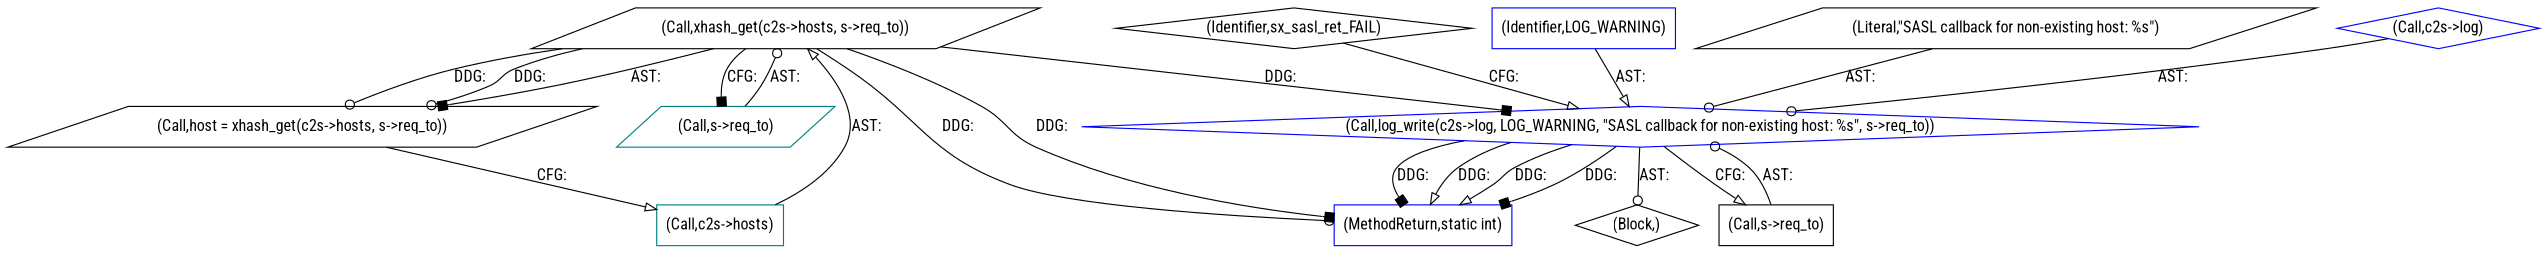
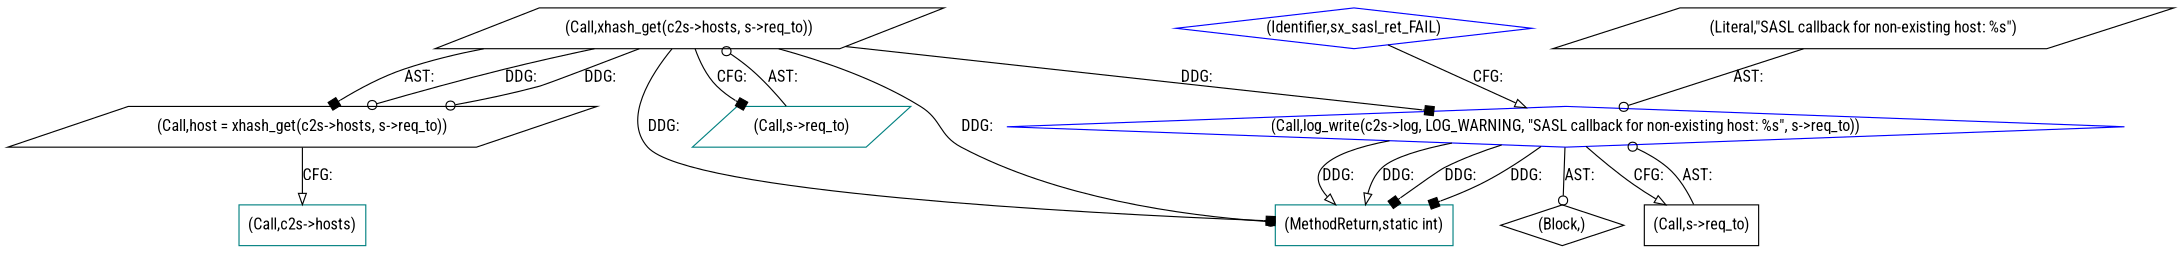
node "(Identifier,sx_sasl_ret_FAIL)": color black -> blue
node "(Identifier,LOG_WARNING)": removed
node "(Call,c2s->log)": removed
edge "(Call,c2s->hosts)" -> "(Call,xhash_get(c2s->hosts, s->req_to))": removed, label "AST:"
node "(MethodReturn,static int)": color blue -> teal
